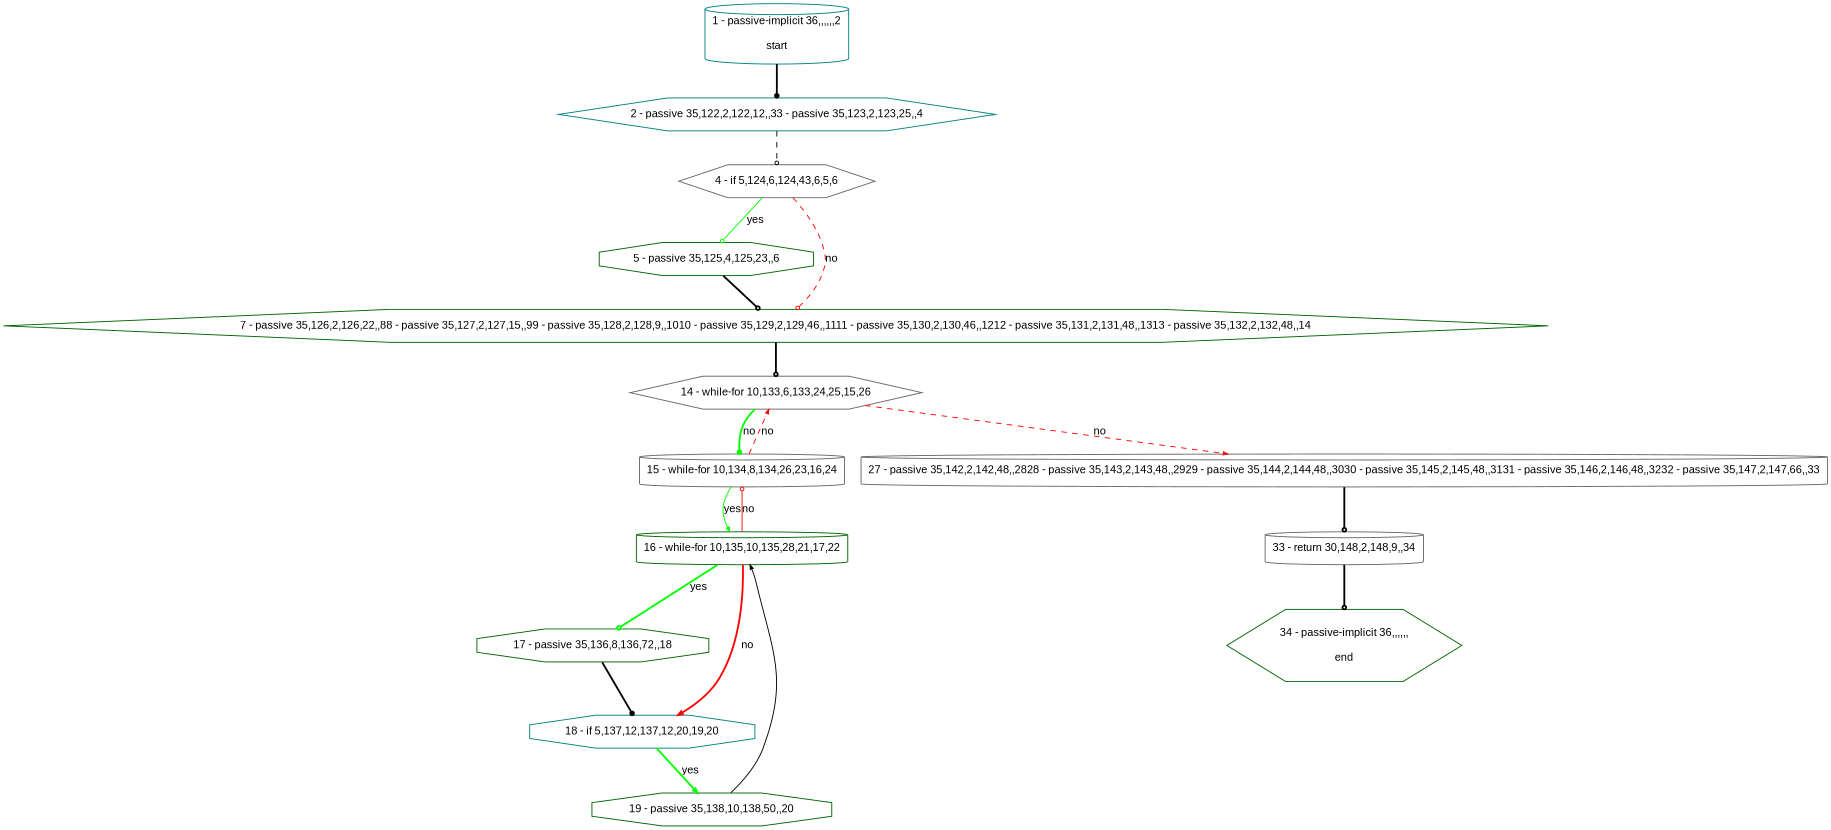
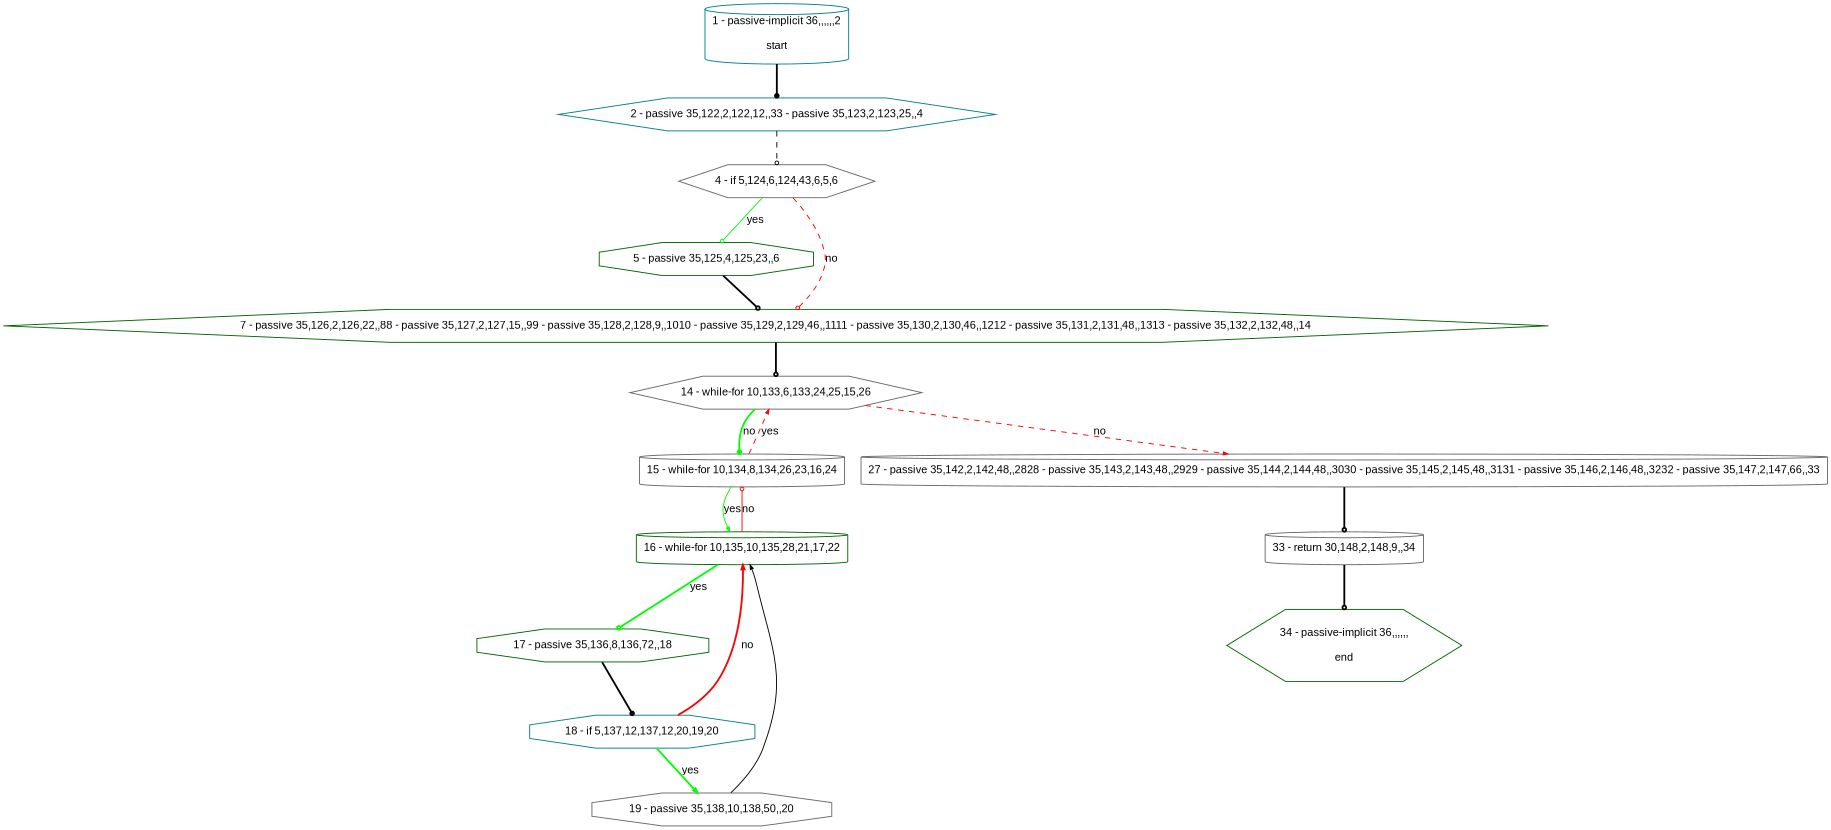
edge "15 - while-for 10,134,8,134,26,23,16,24" -> "14 - while-for 10,133,6,133,24,25,15,26": label "no" -> "yes"
edge "16 - while-for 10,135,10,135,28,21,17,22" -> "18 - if 5,137,12,137,12,20,19,20": reversed
node "19 - passive 35,138,10,138,50,,20": color darkgreen -> gray40
